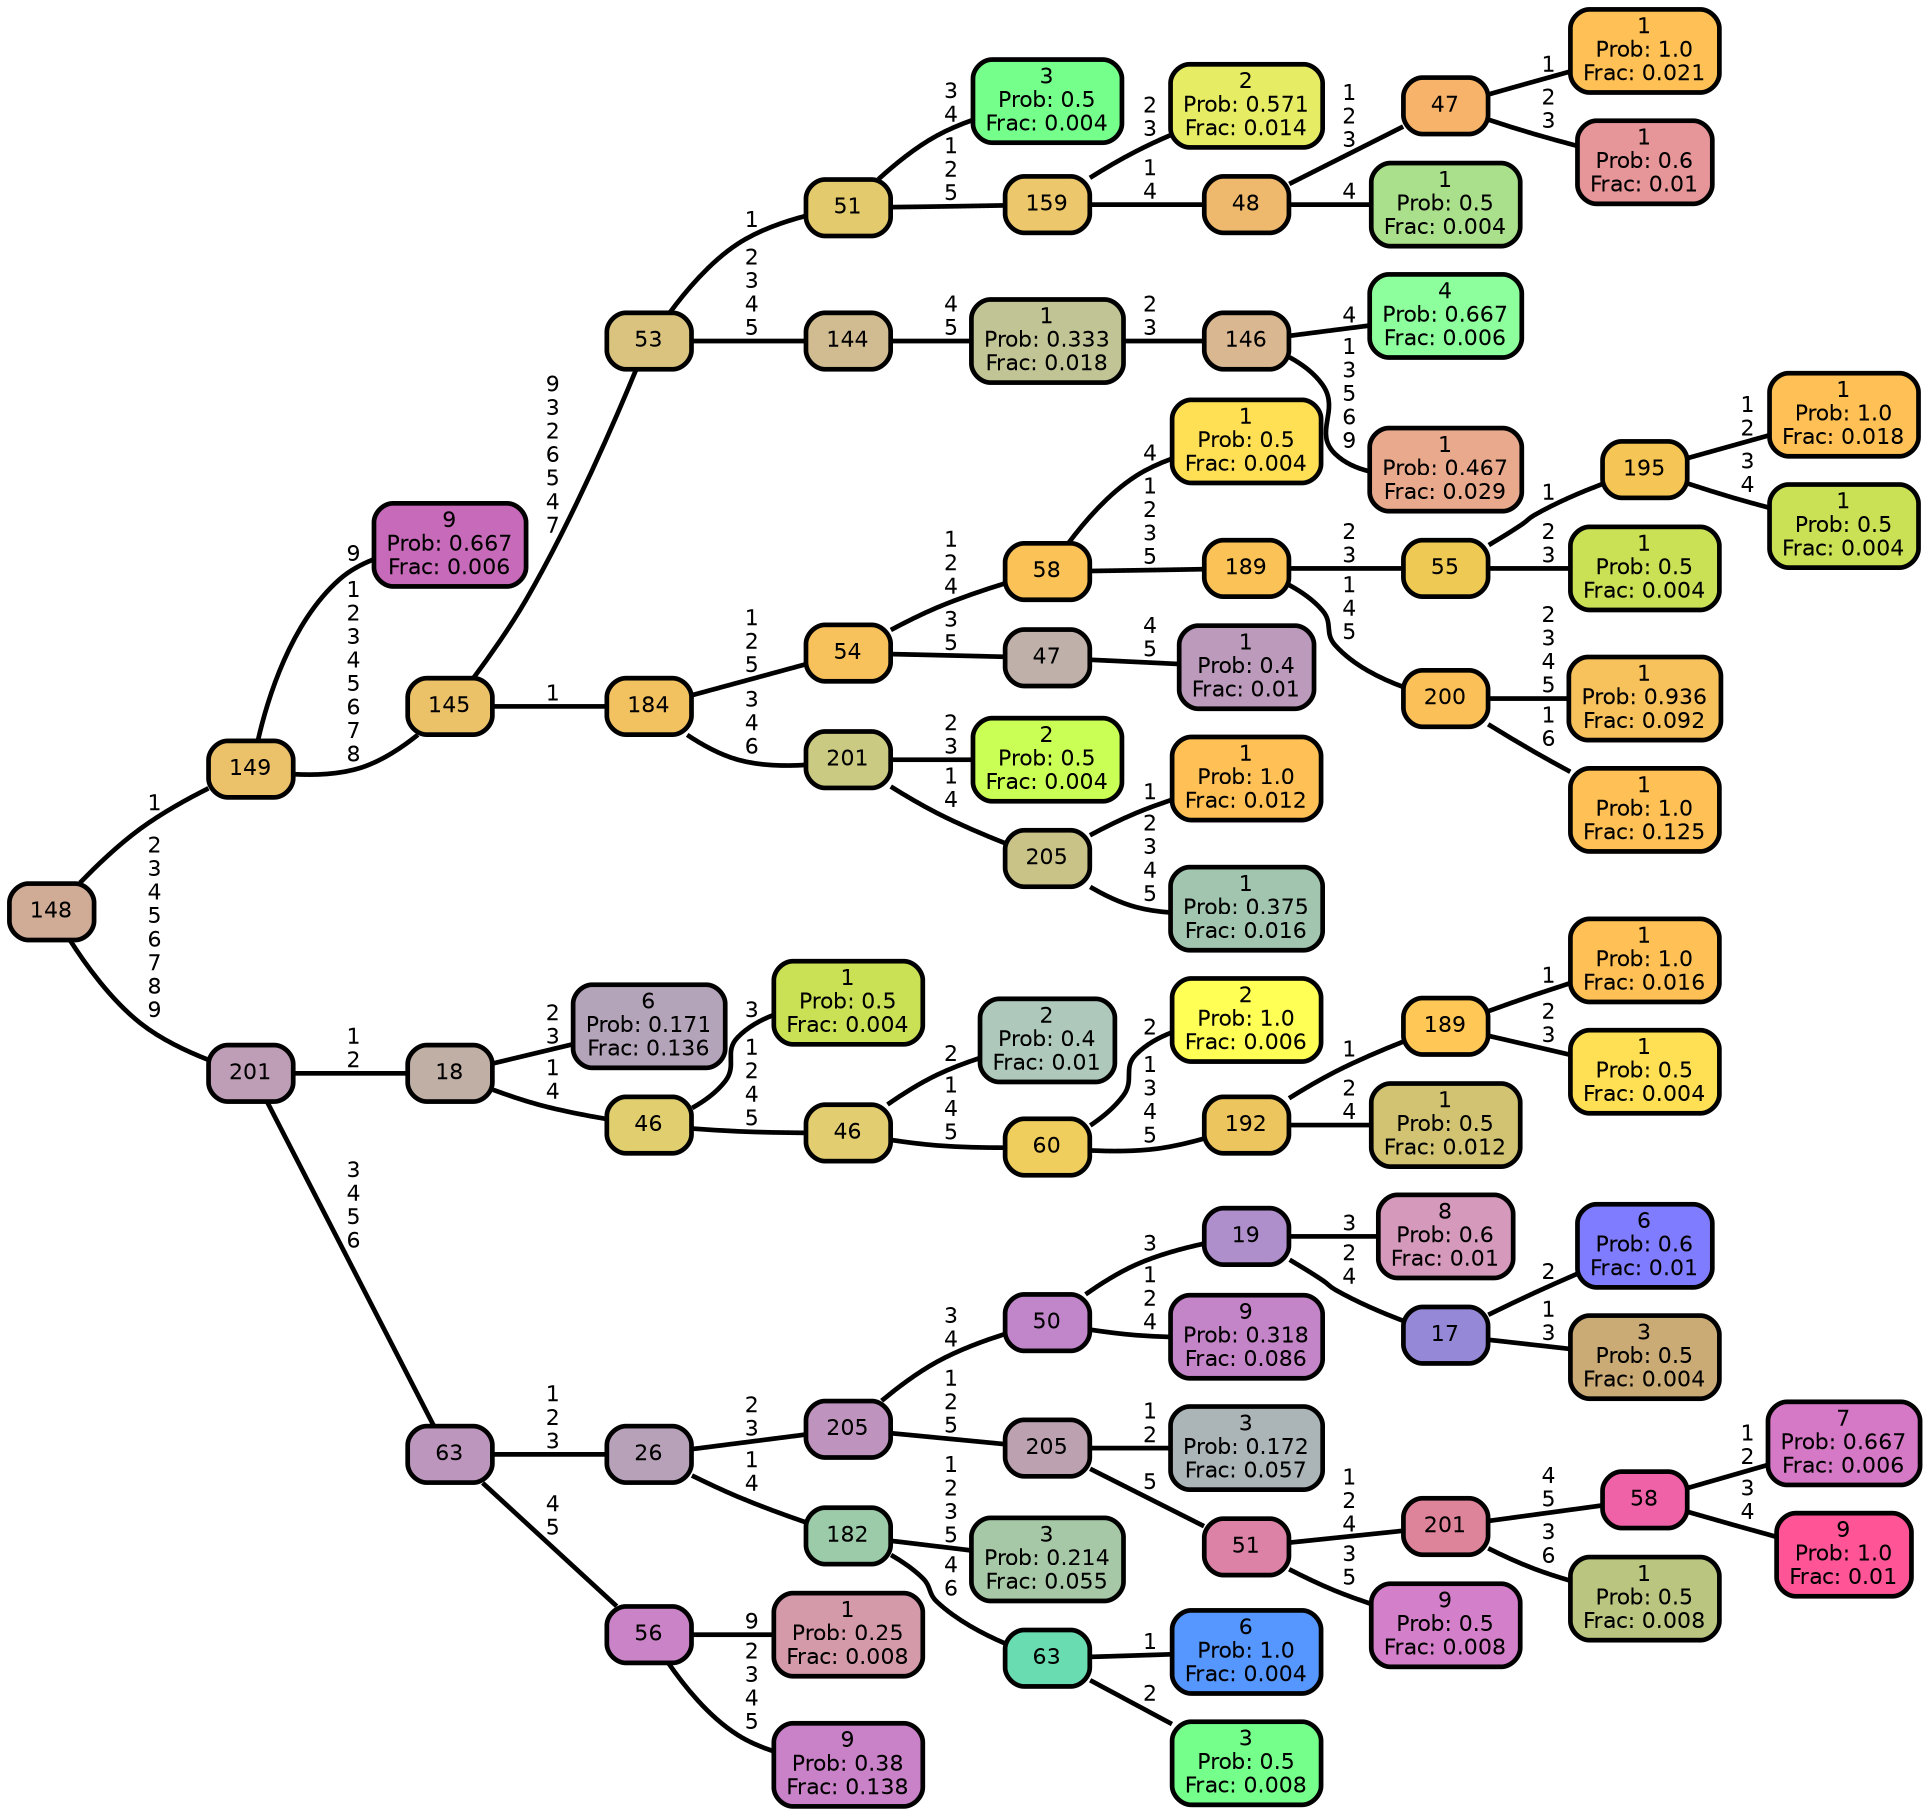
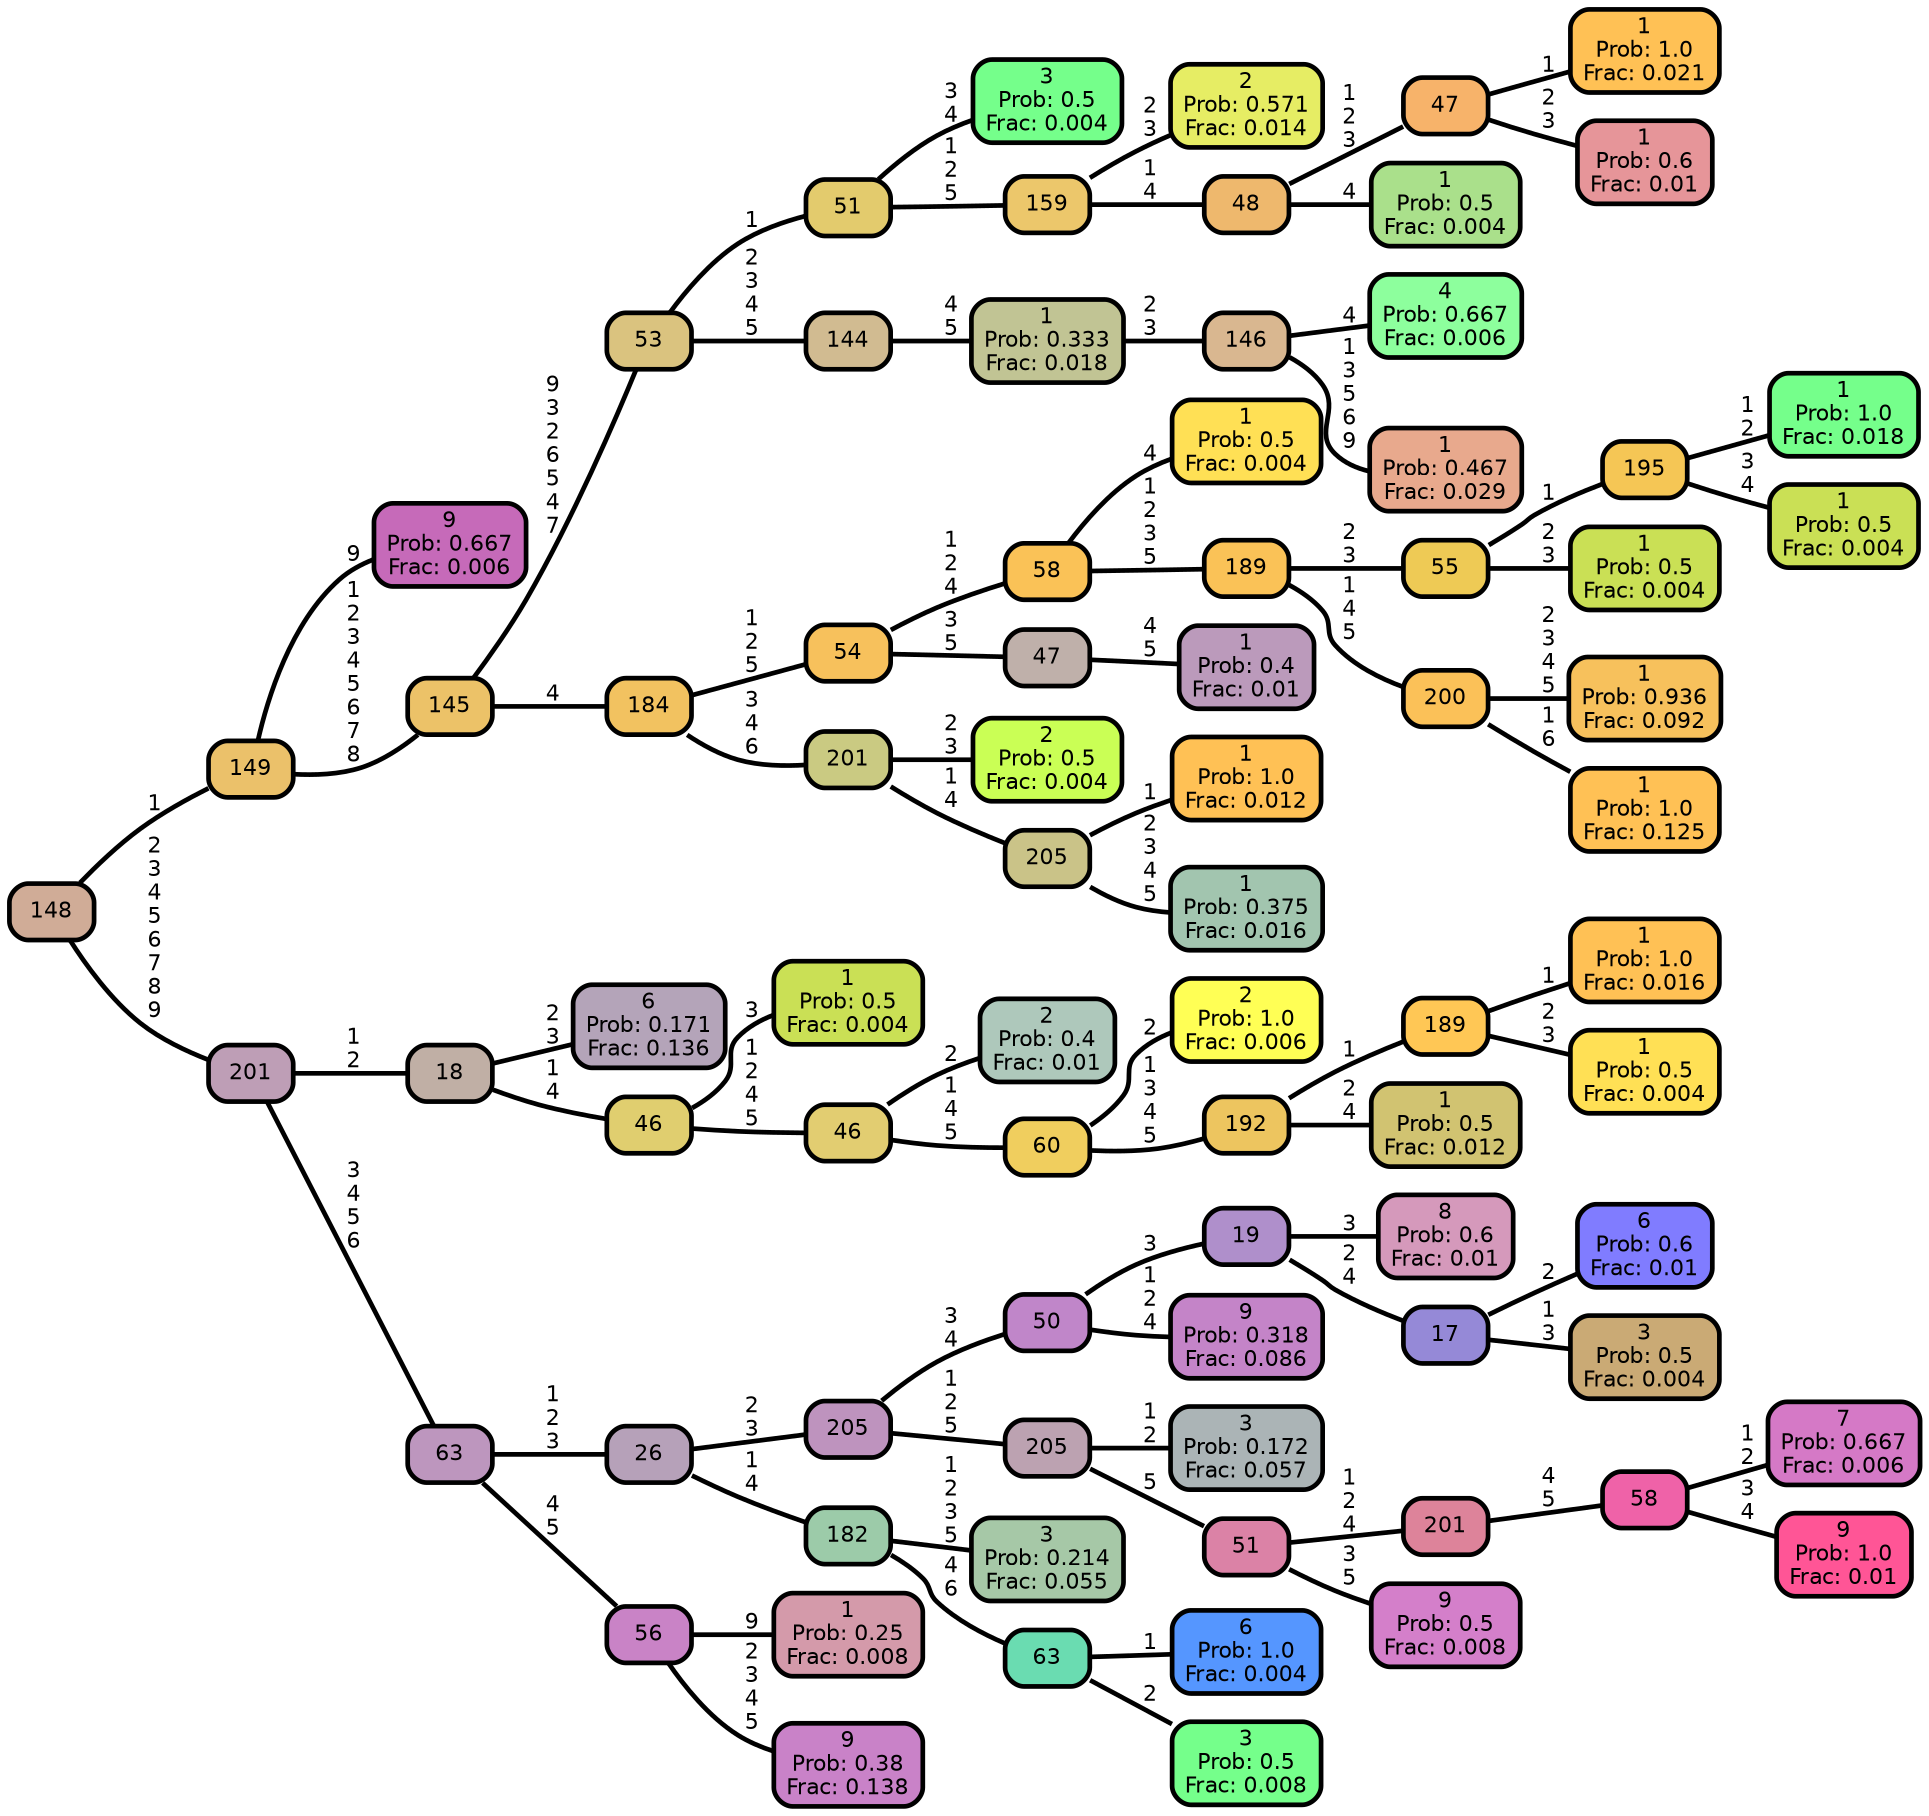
node "1 Prob: 1.0 Frac: 0.018": fillcolor #ffc155 -> #75ff8b
edge "145" -- "184": label " 1" -> " 4"
node "1 Prob: 0.5 Frac: 0.008": removed
